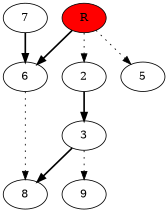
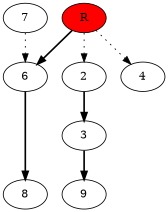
edge "7" -> "6": style bold -> dotted
node "5": label "5" -> "4"
edge "6" -> "8": style dotted -> bold
edge "3" -> "9": style dotted -> bold
edge "3" -> "8": removed
